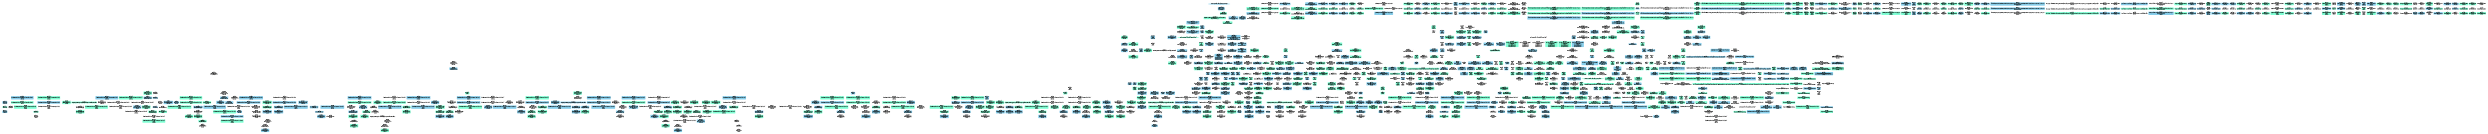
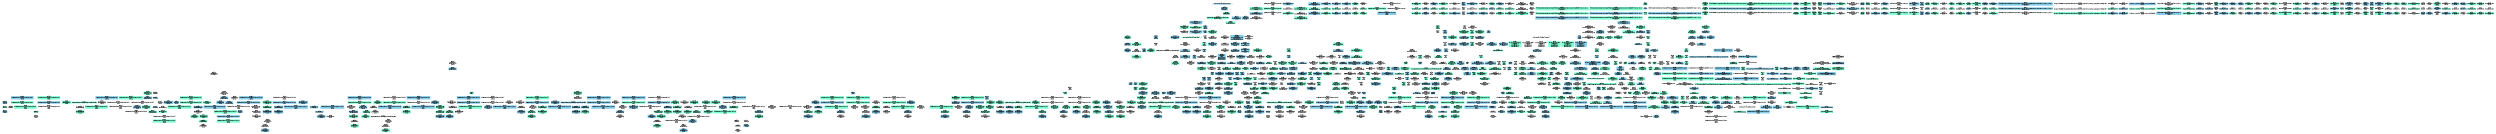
node "CE0x4b3d820": added
